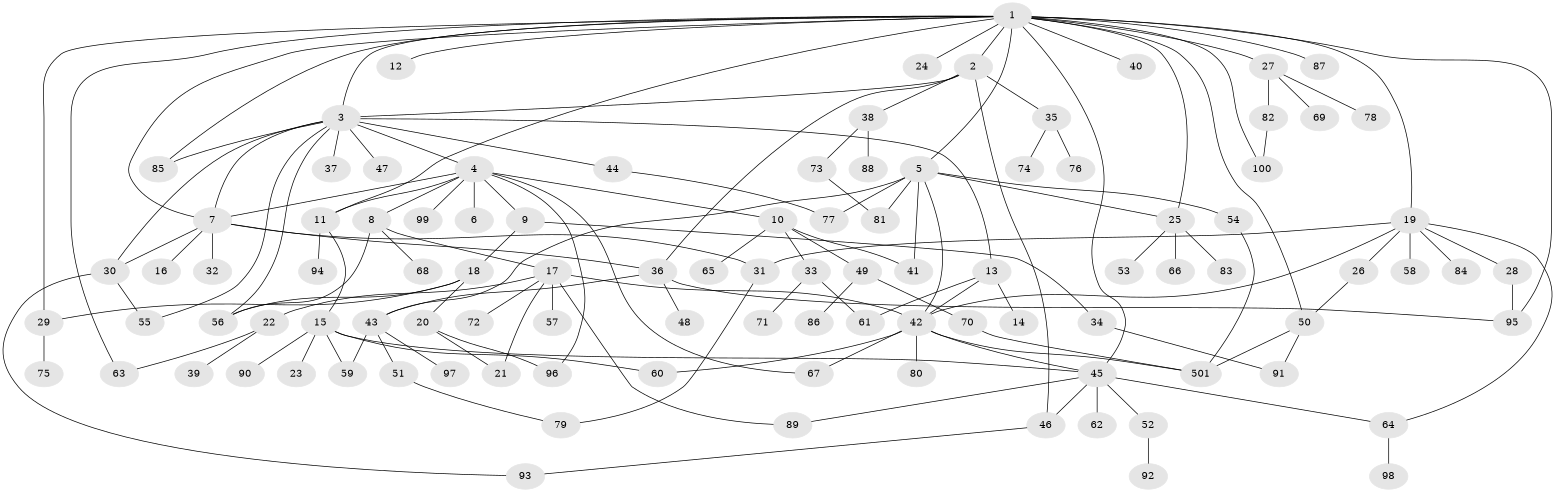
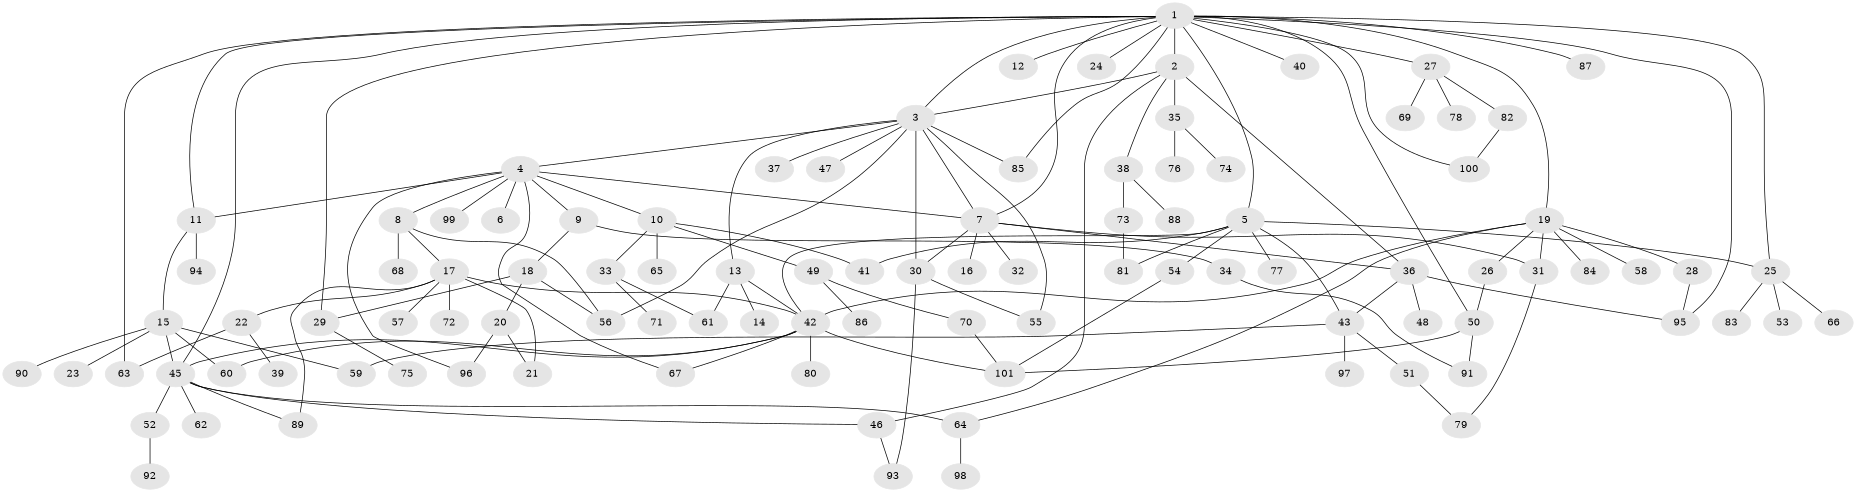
node "44": removed
node "501": label "501" -> "101"
